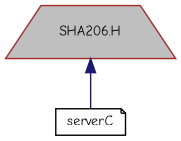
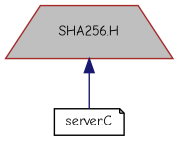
node "SHA206.H": label "SHA206.H" -> "SHA256.H"
